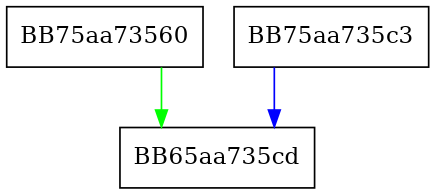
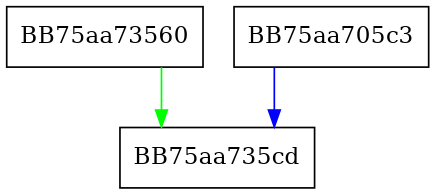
node "BB75aa735c3": label "BB75aa735c3" -> "BB75aa705c3"
node "BB65aa735cd": label "BB65aa735cd" -> "BB75aa735cd"
